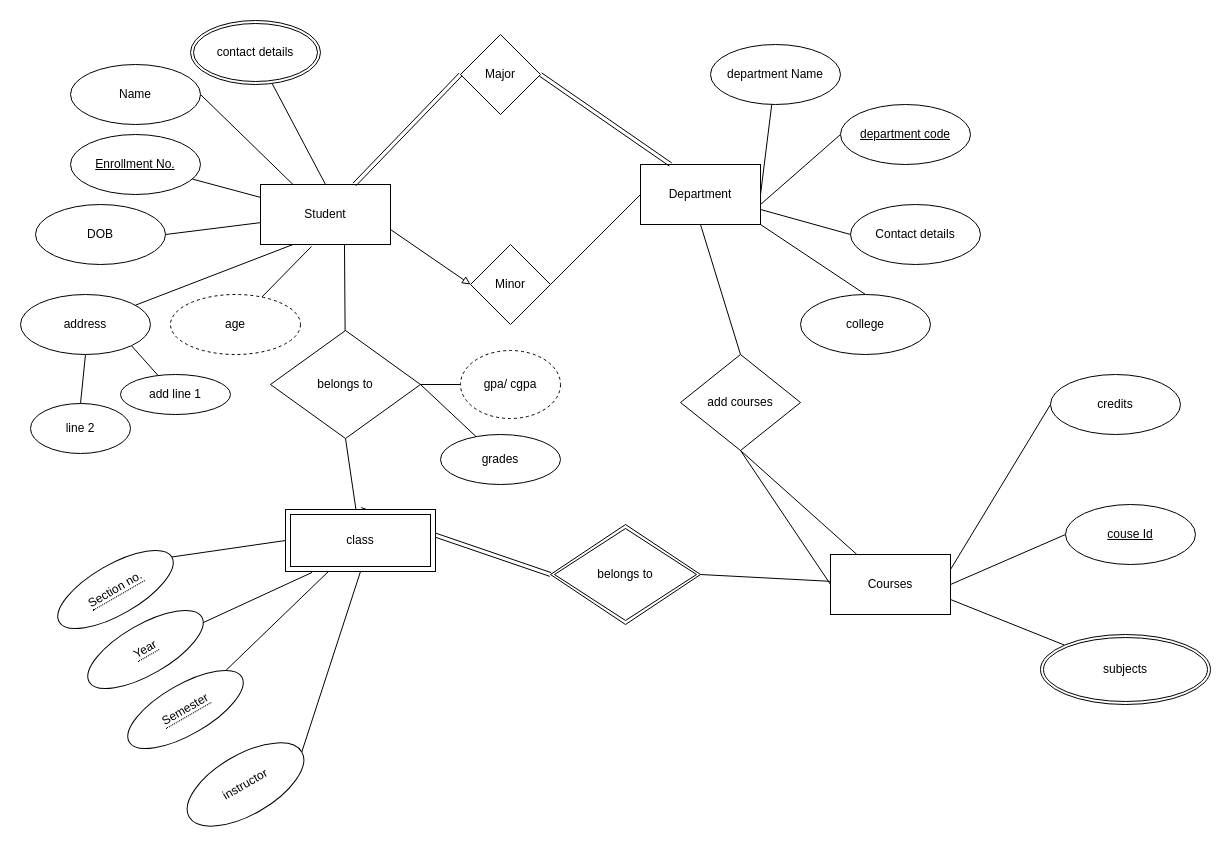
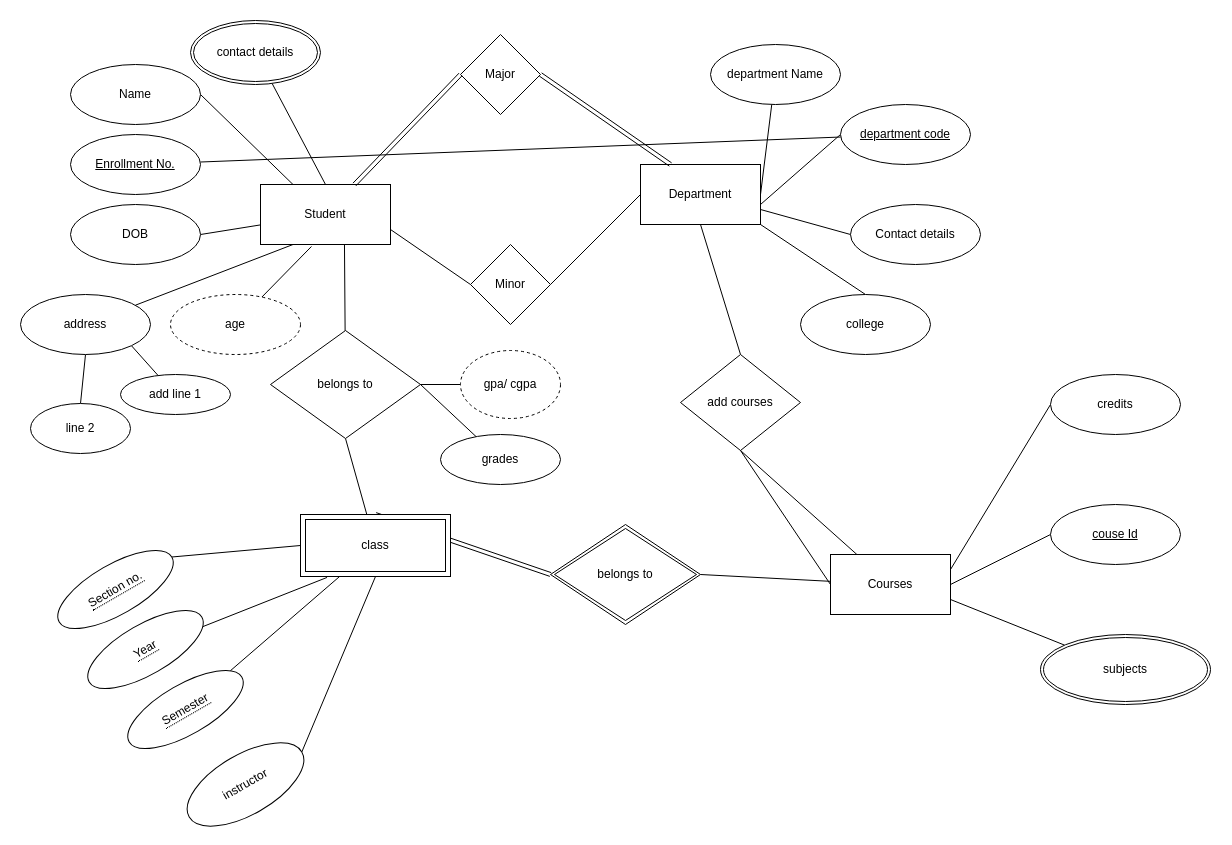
edge "Enrollment No." -- "Student": now "Enrollment No." -- "department code"
node "DOB": moved (101, 235) -> (136, 235)
edge "Student" -> "Minor": arrowhead block -> none
node "couse Id": moved (1131, 535) -> (1116, 535)
node "class": moved (361, 541) -> (376, 546)
